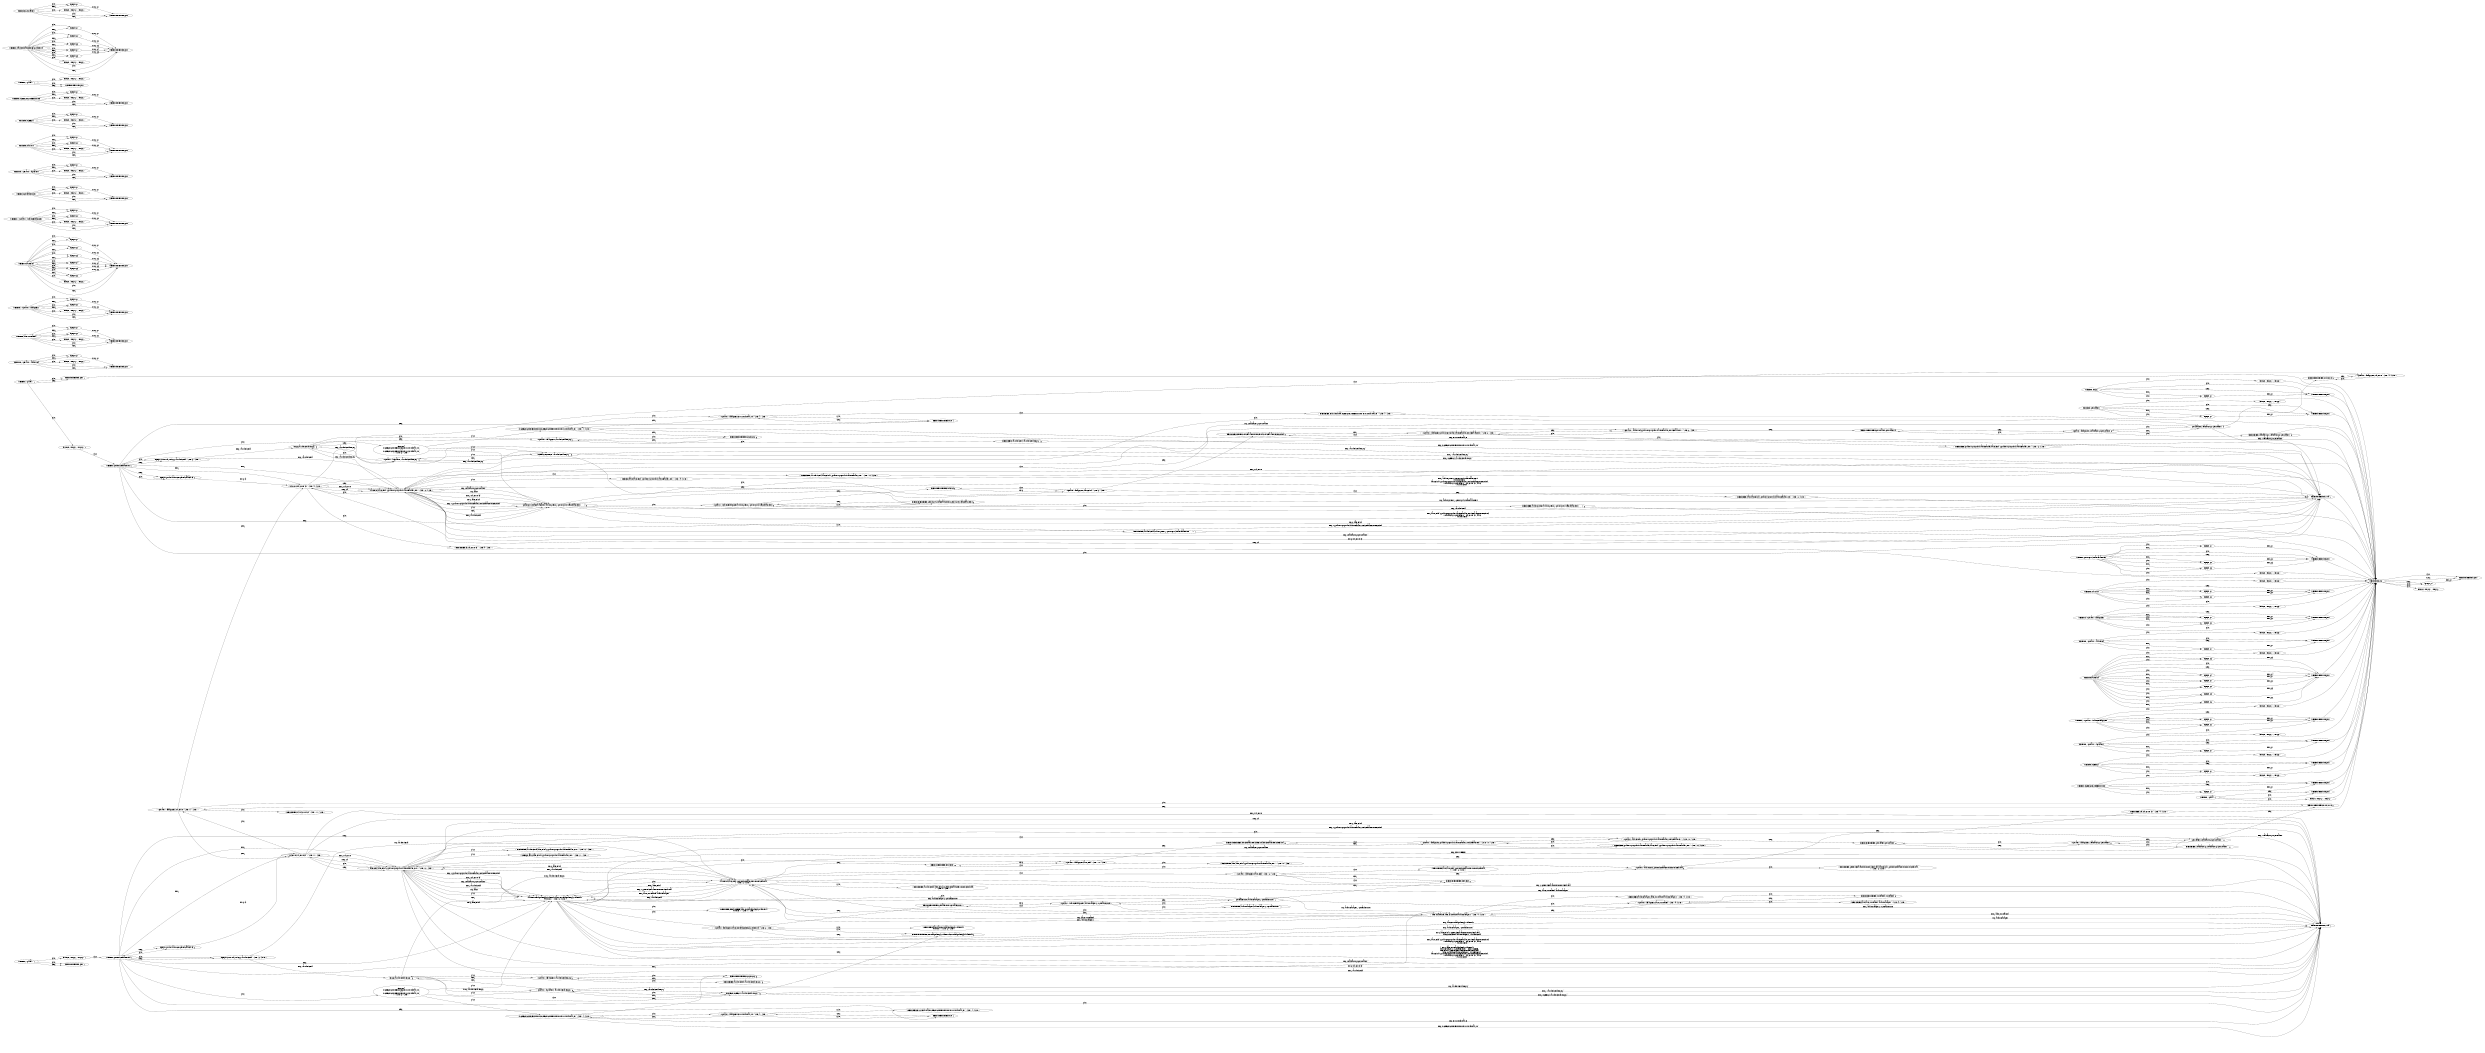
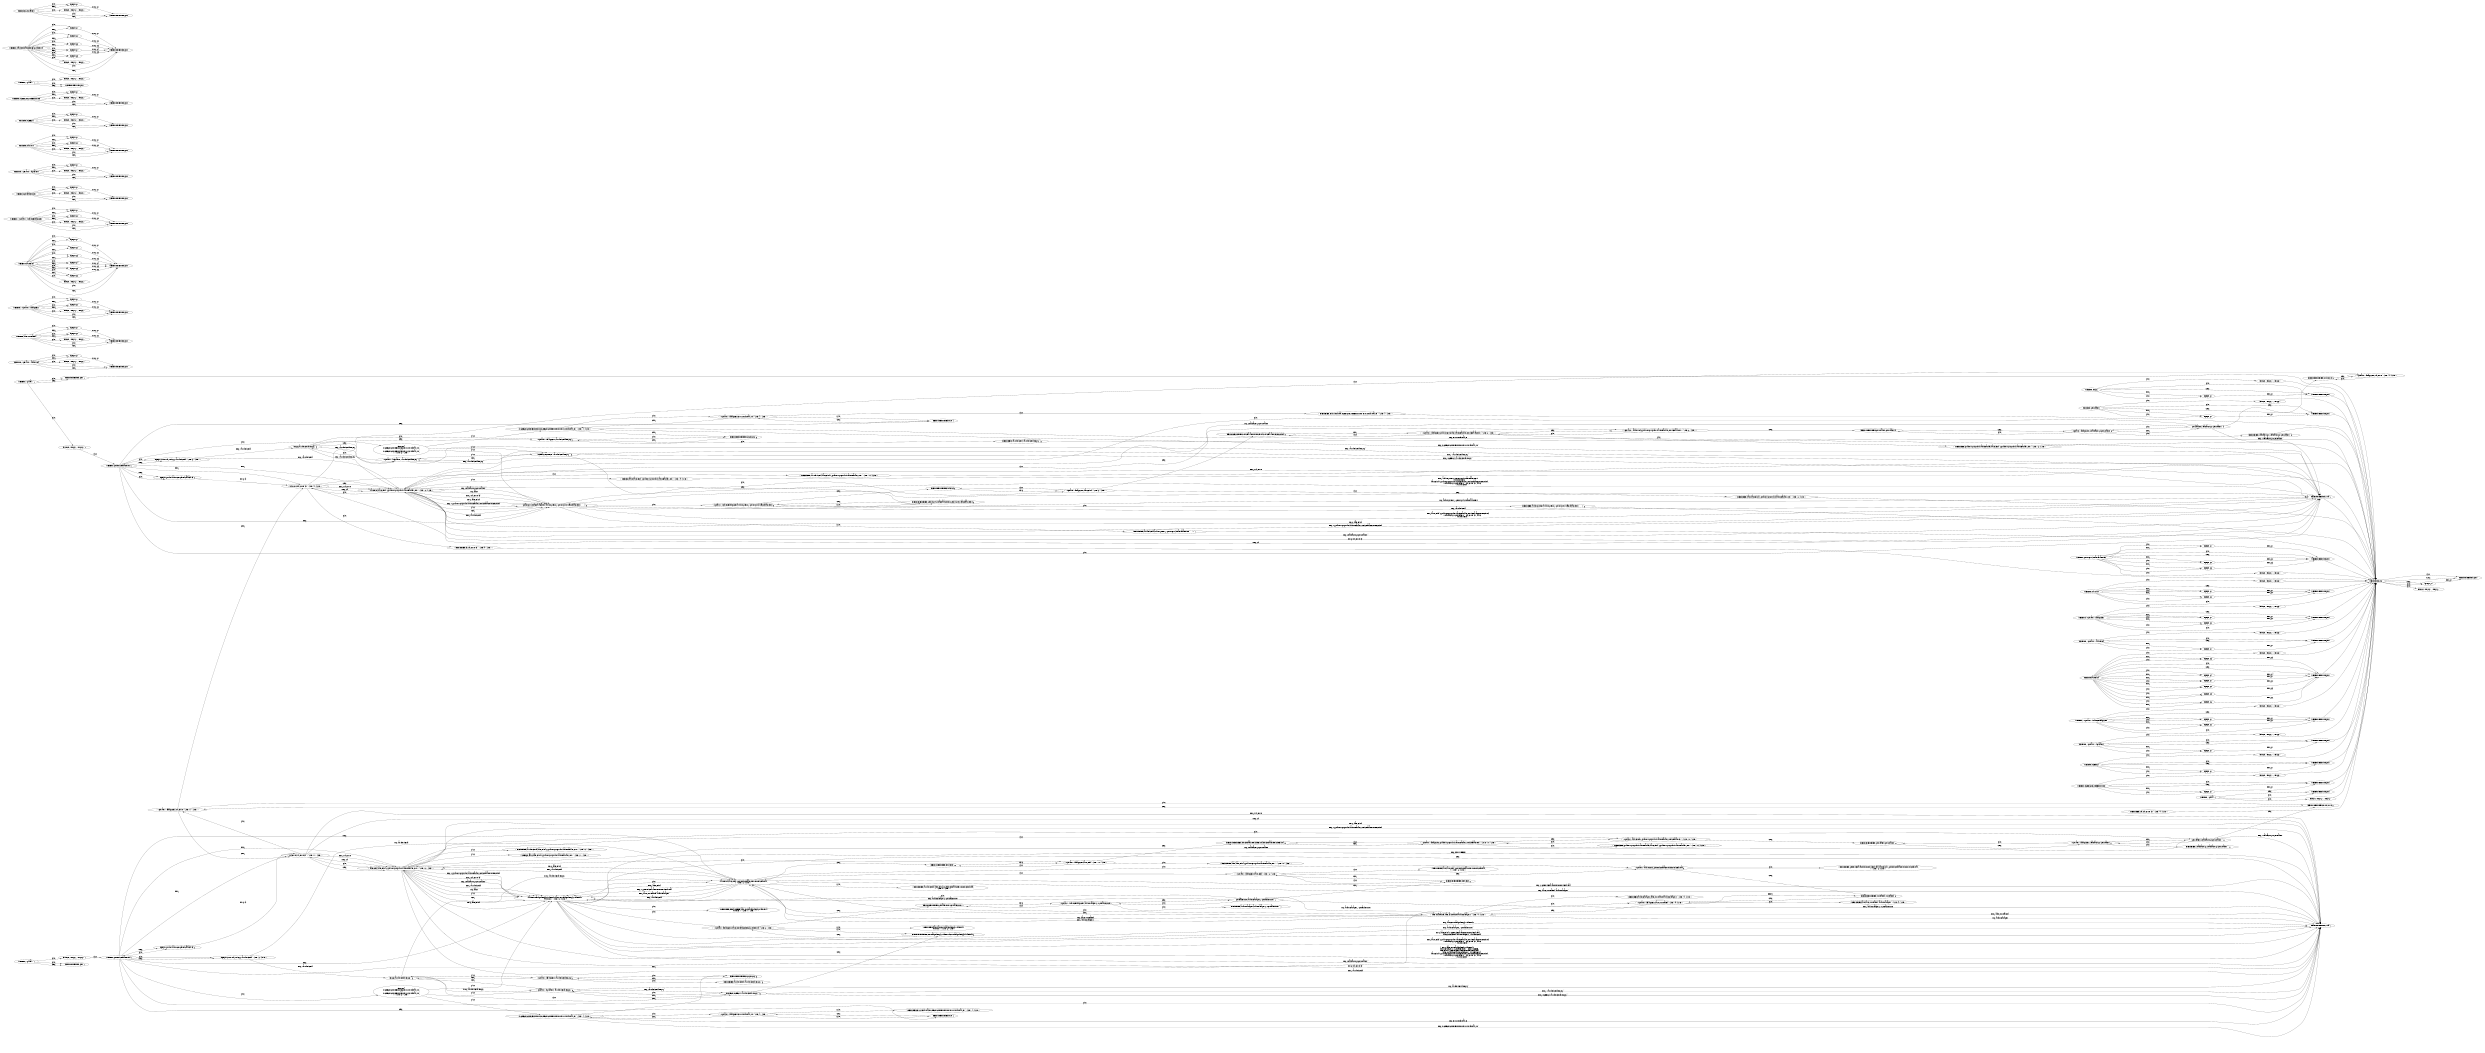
node "<(IDENTIFIER,std,std::move(cb))<SUB>11</SUB>>": removed
edge "(<operator>.addressOf,&GetDeviceParametersOnDeviceThread)" -> "<(IDENTIFIER,std,std::move(cb))<SUB>9</SUB>>": now "(<operator>.addressOf,&GetDeviceParametersOnDeviceThread)" -> "(FIELD_IDENTIFIER,Unretained,Unretained)"
edge "<(<operator>.fieldAccess,base::Unretained)<SUB>9</SUB>>" -> "(FIELD_IDENTIFIER,Unretained,Unretained)": label "AST: " -> "FROM: "
